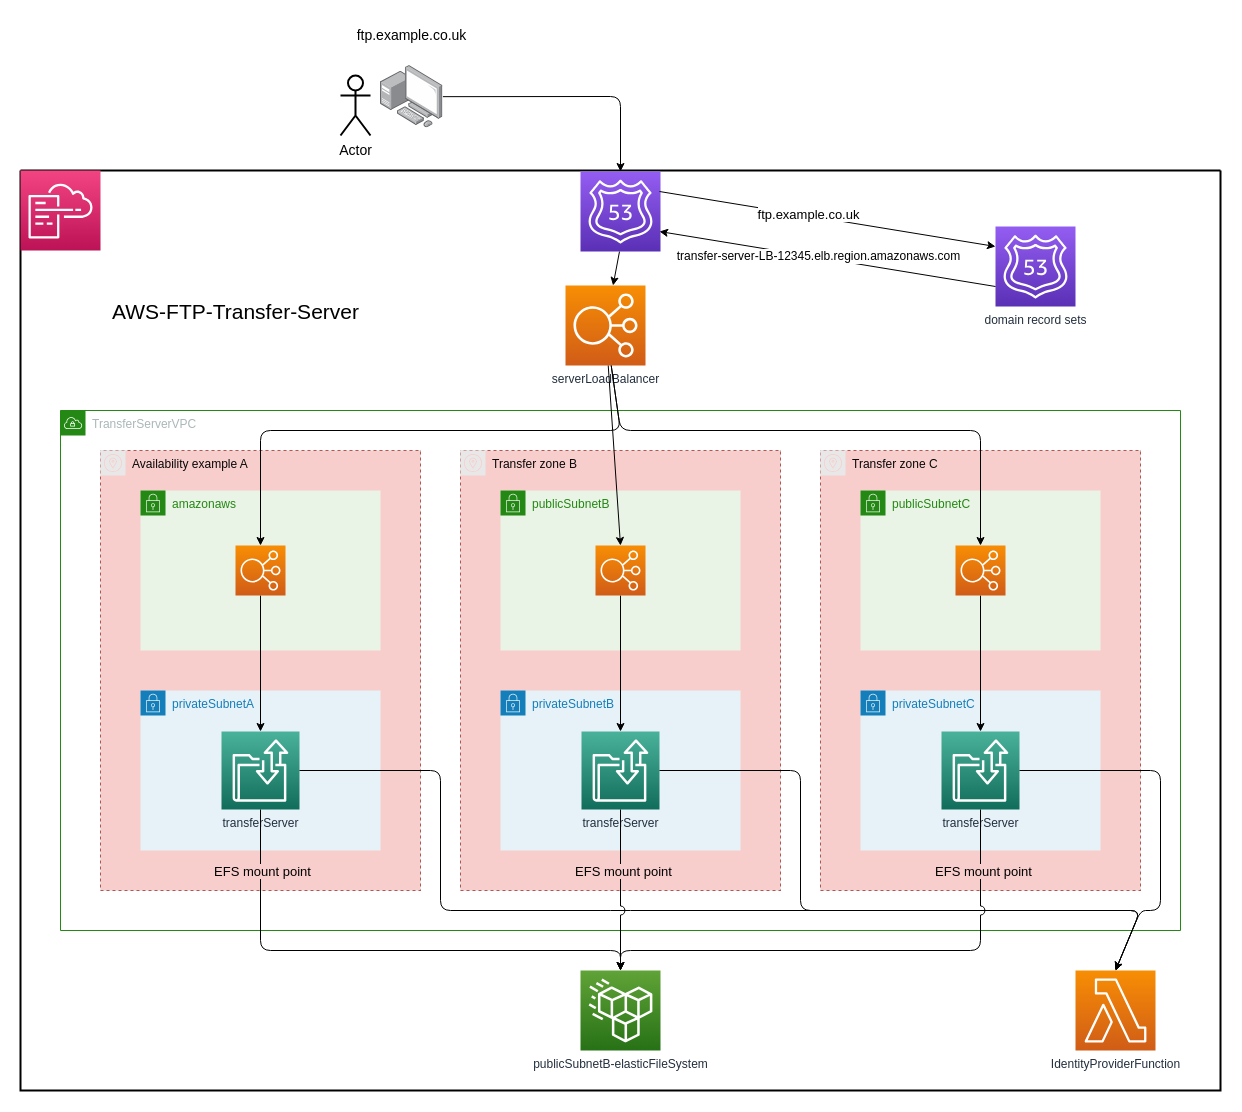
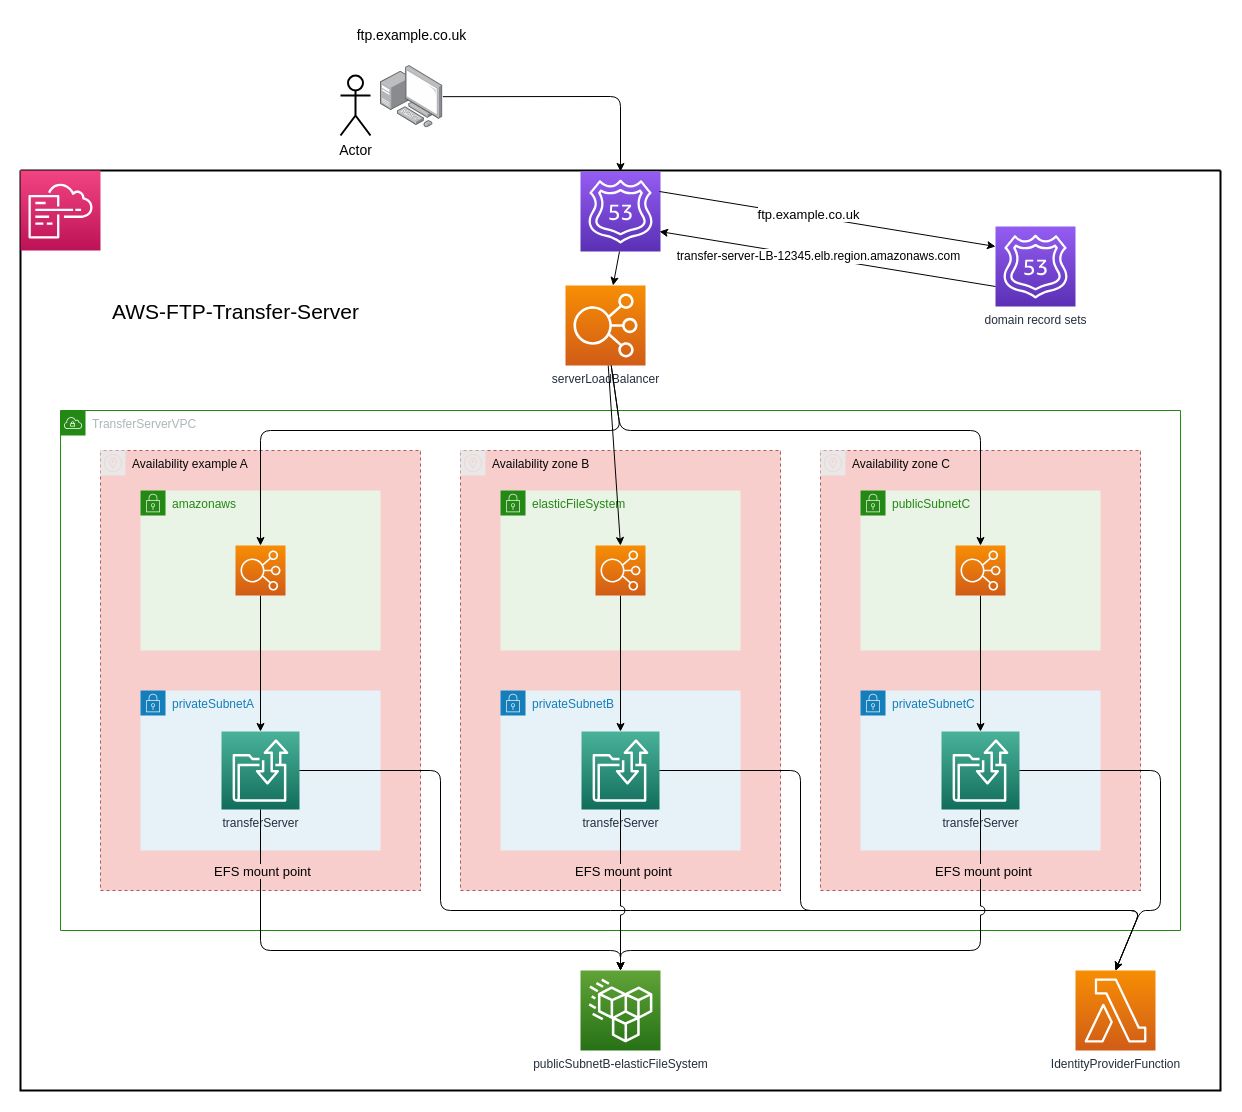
node "Transfer zone B": label "Transfer zone B" -> "Availability zone B"
node "Transfer zone C": label "Transfer zone C" -> "Availability zone C"
node "publicSubnetB": label "publicSubnetB" -> "elasticFileSystem"
